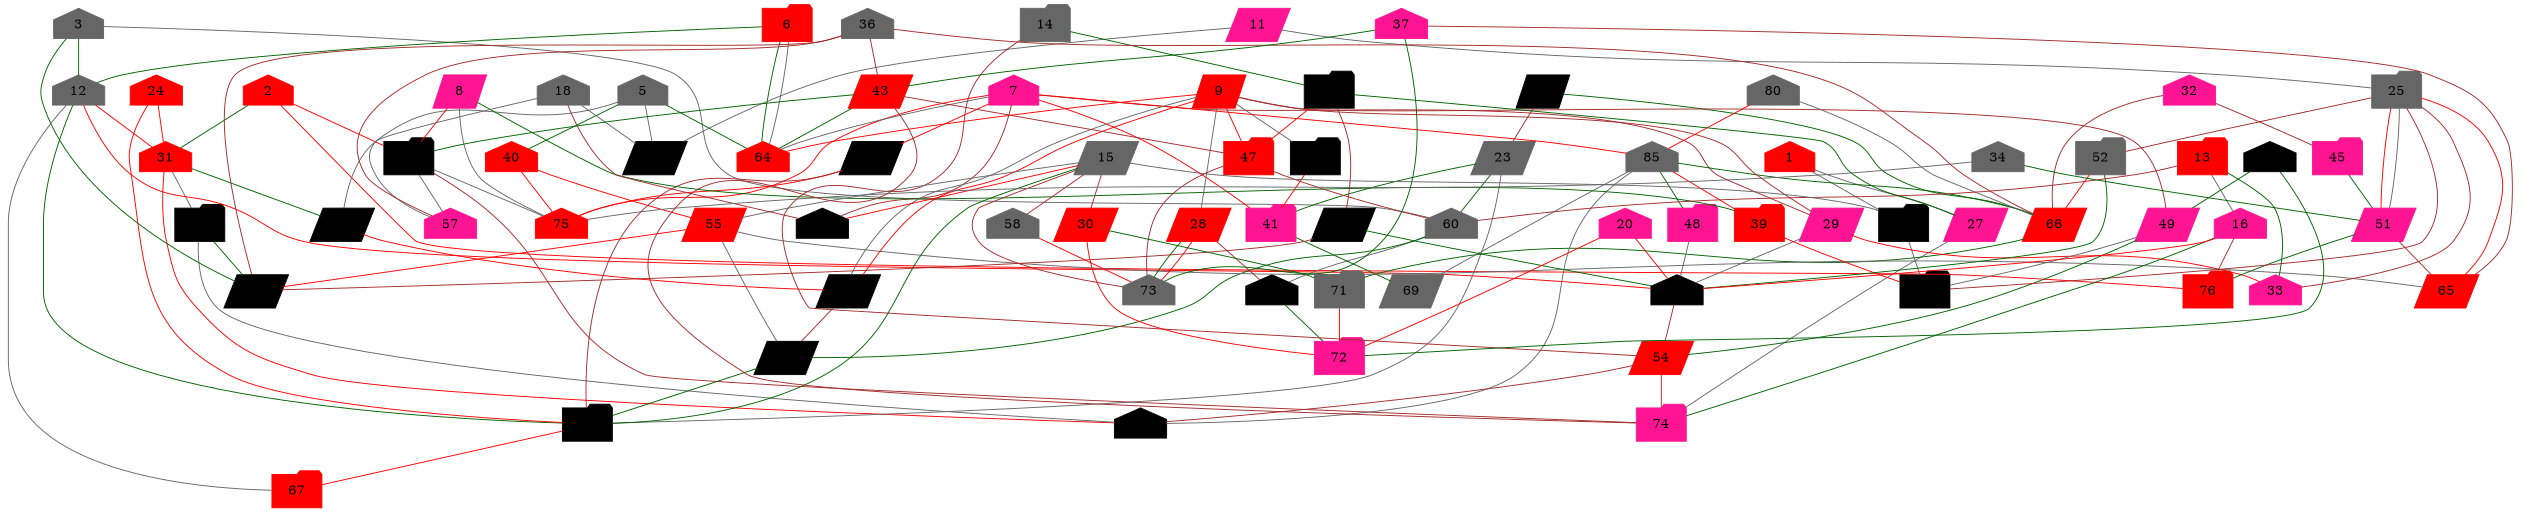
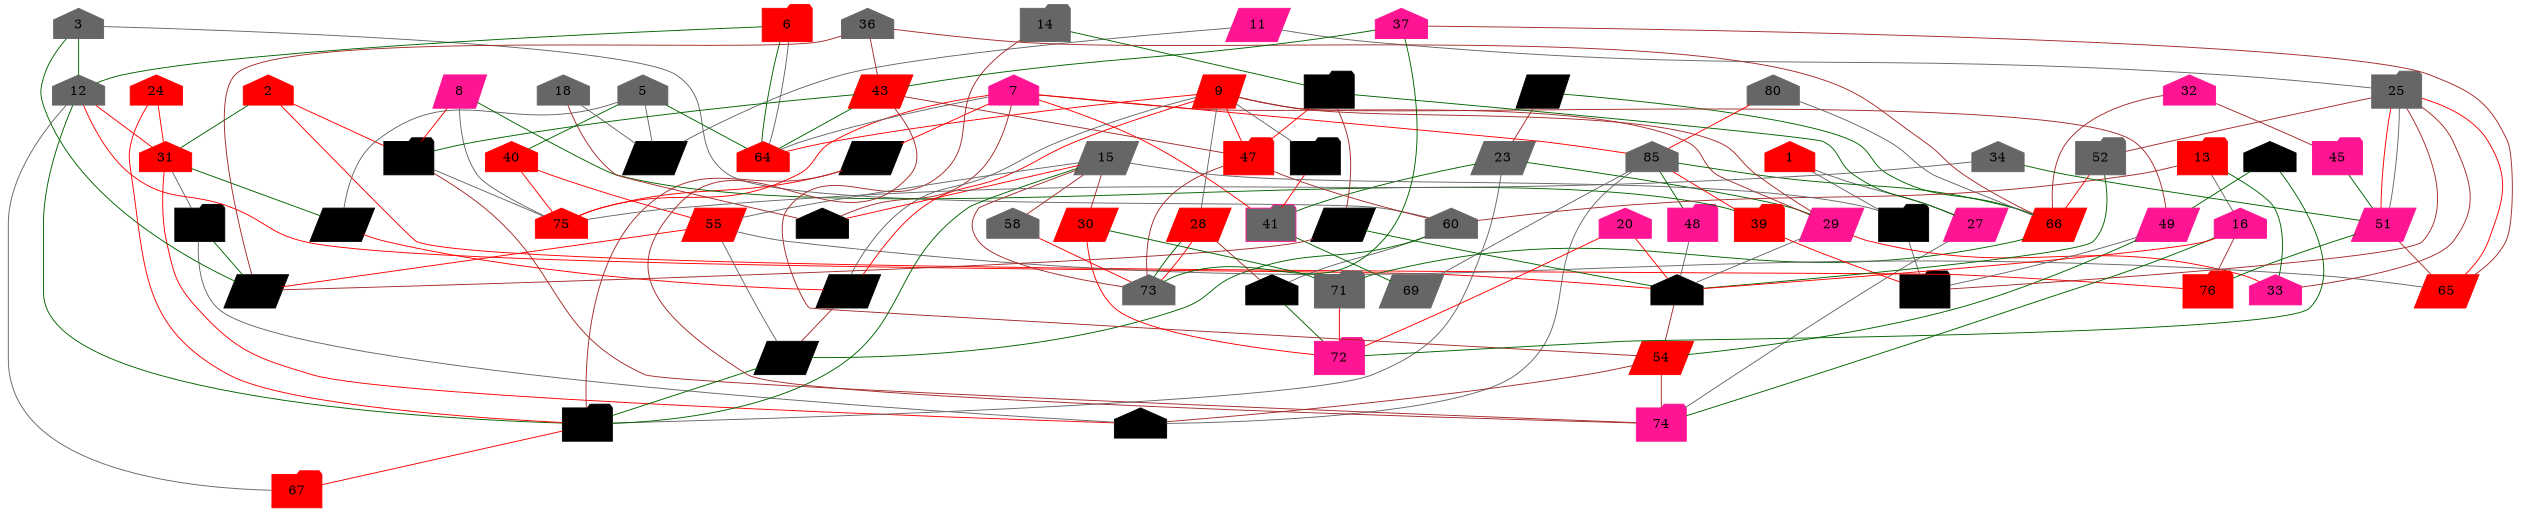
edge "23" -- "60": now "23" -- "29"
node "57": removed
node "41": fillcolor deeppink -> gray40
